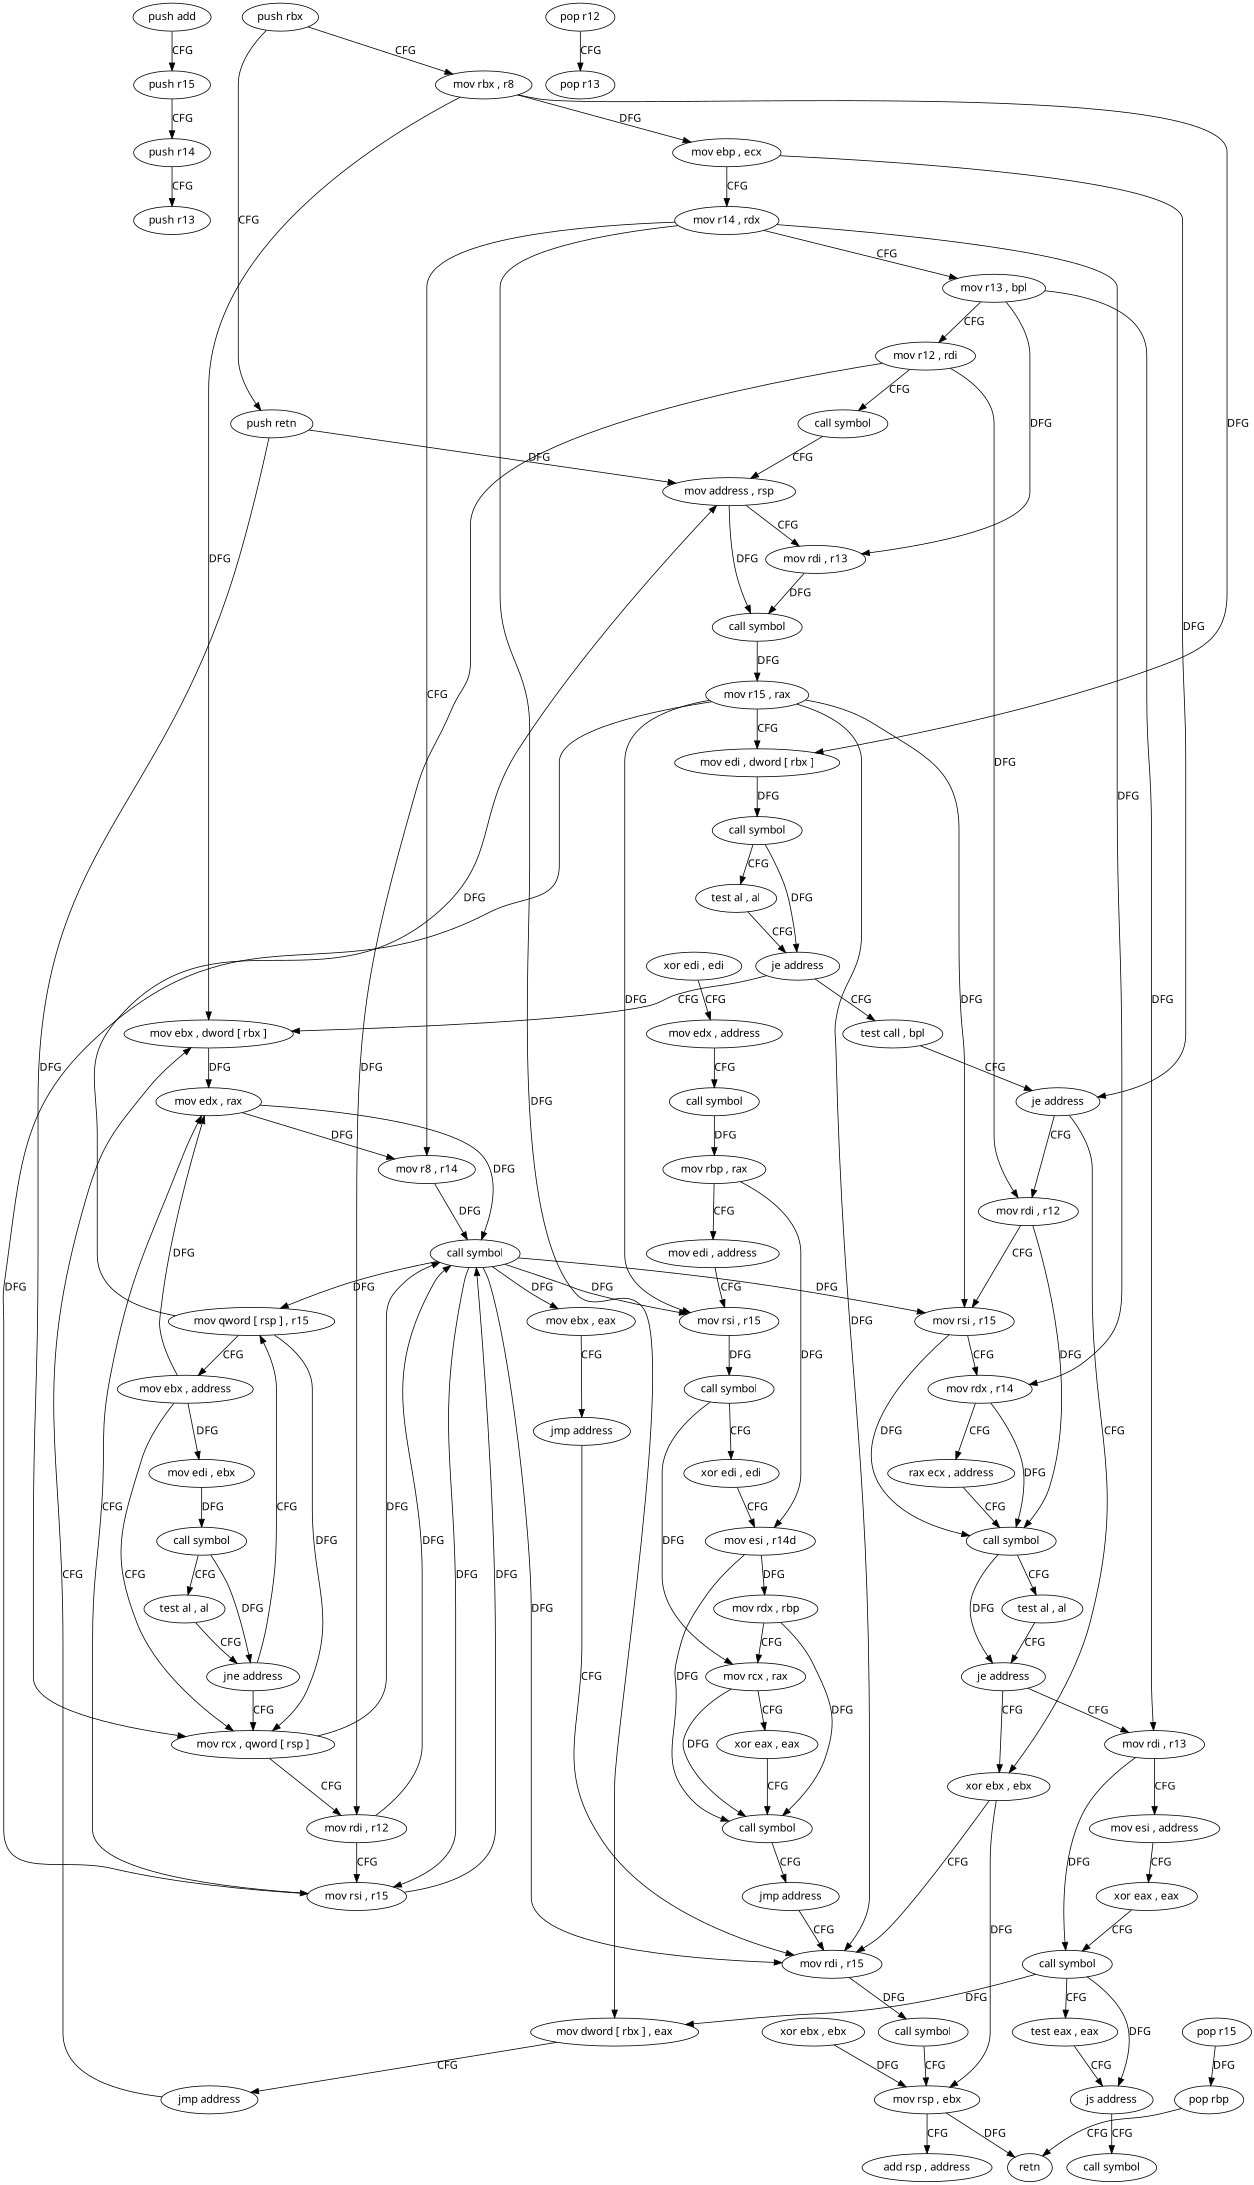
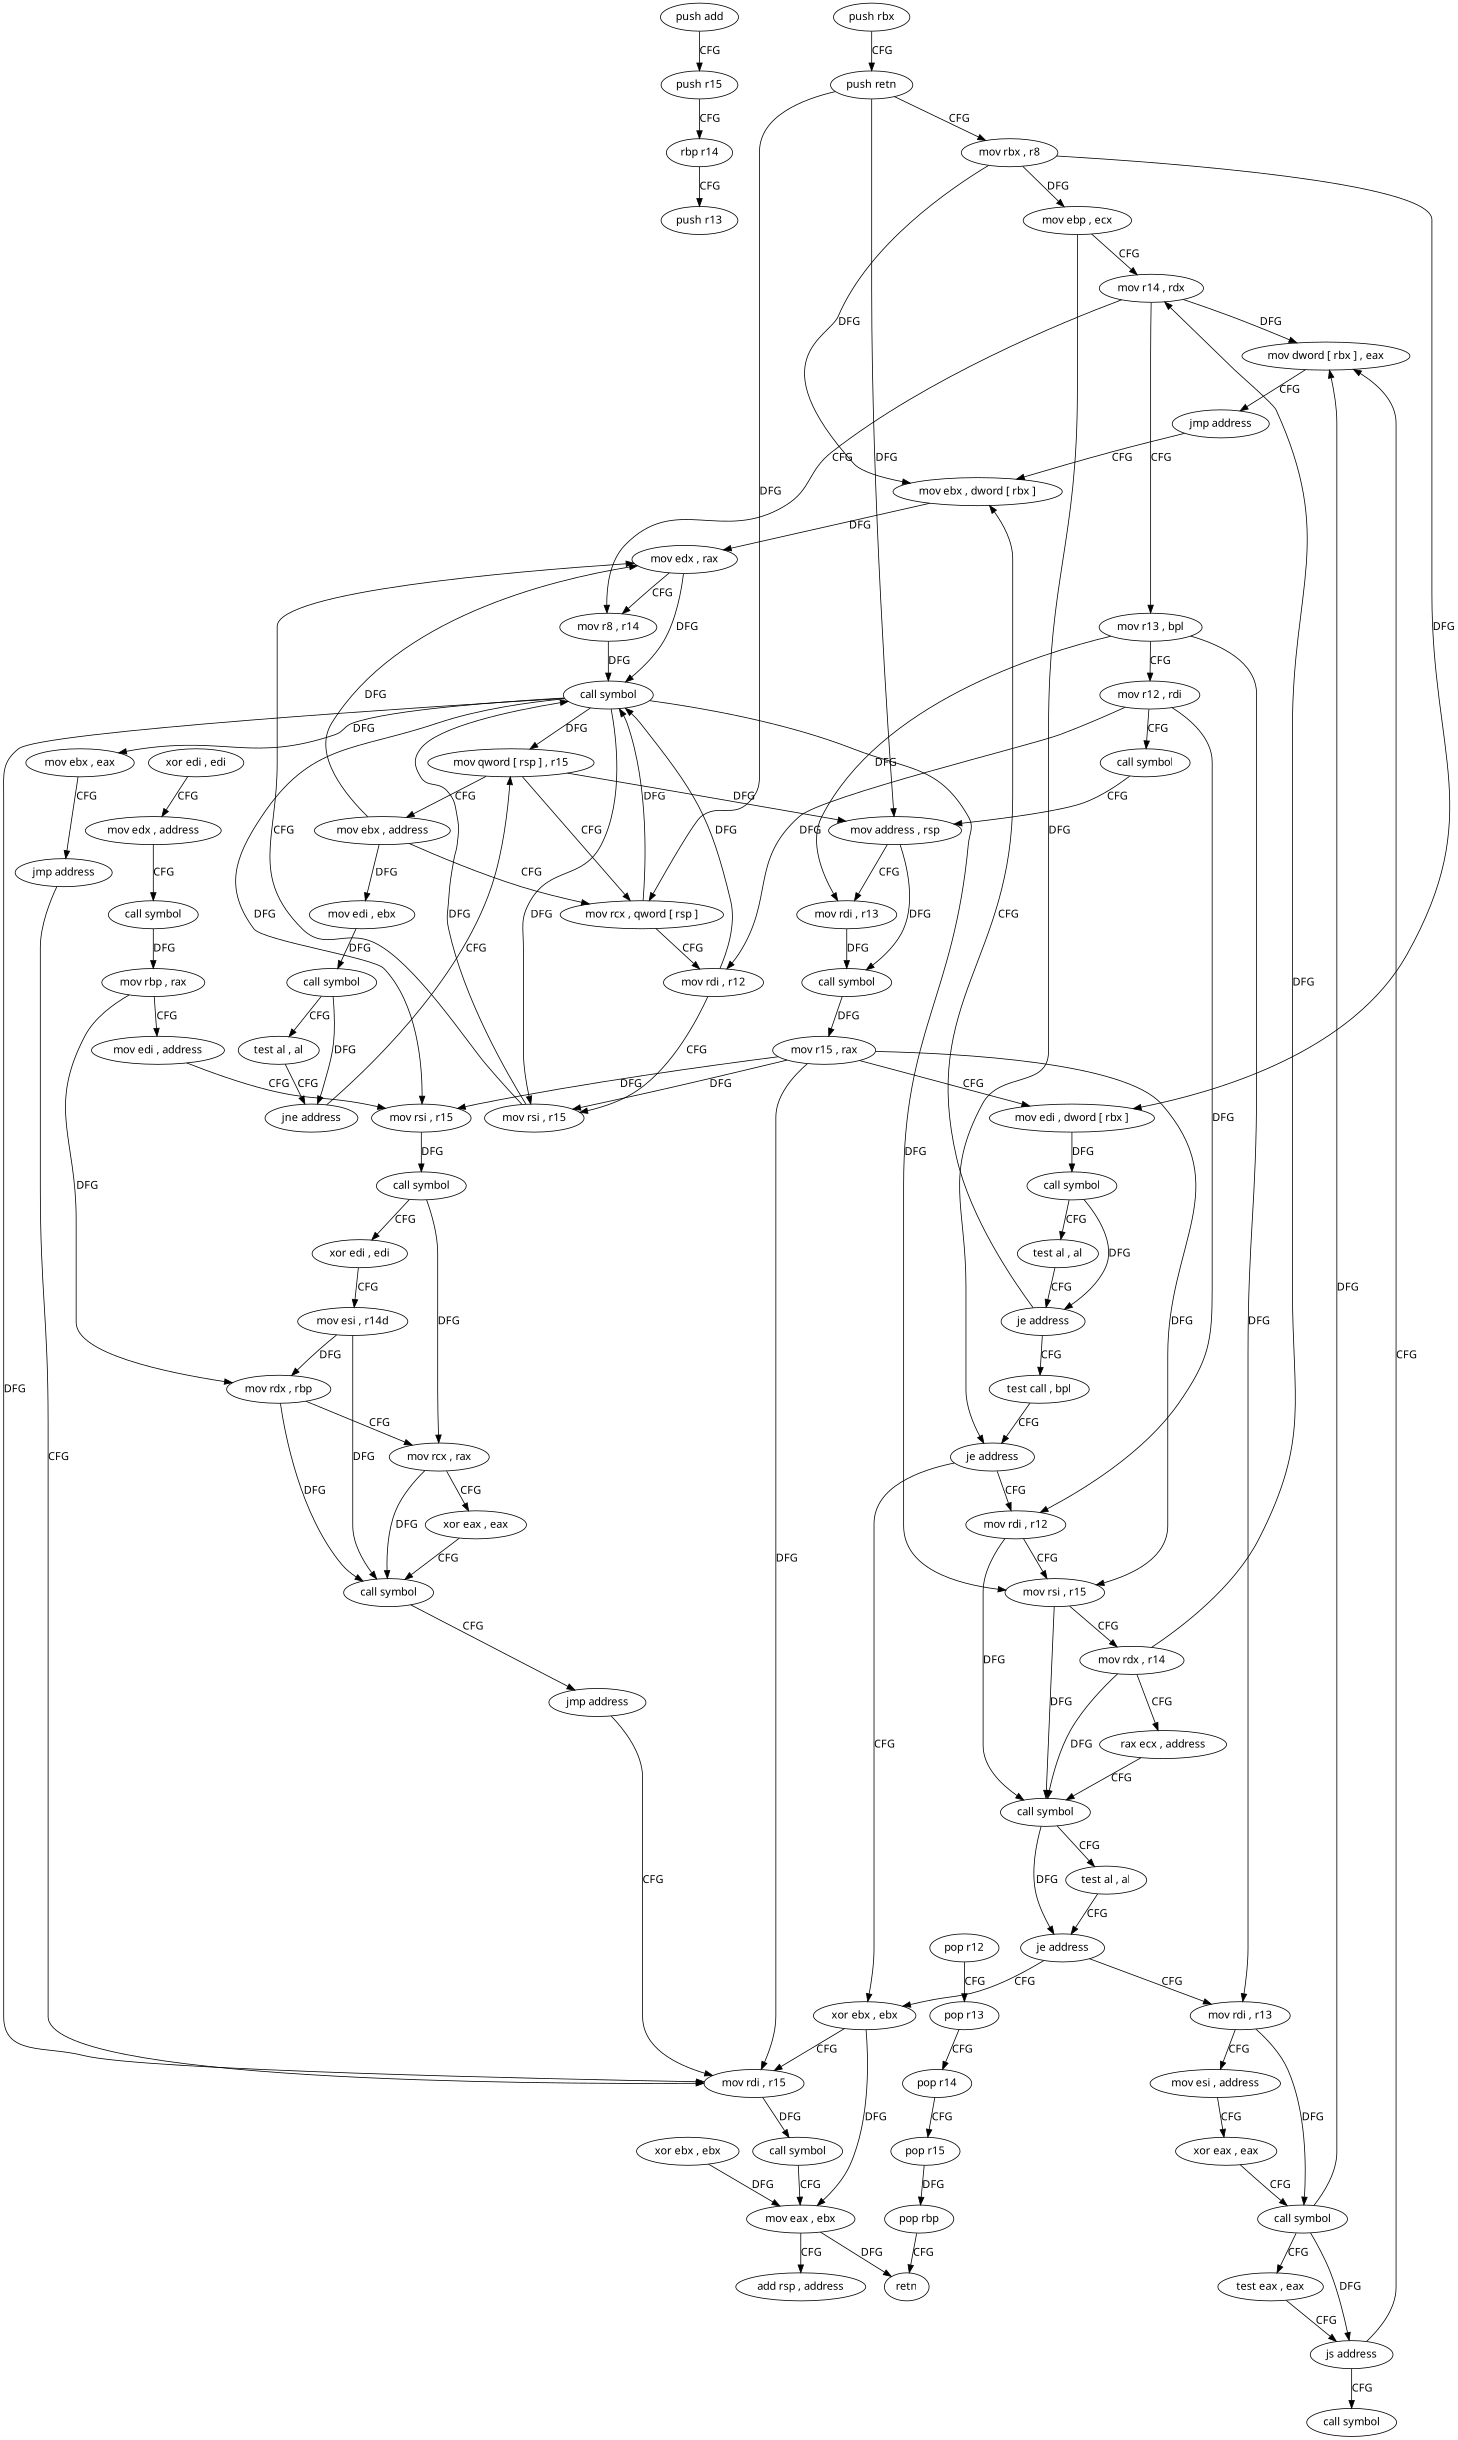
edge "push rbx" -> "mov rbx , r8": now "push retn" -> "mov rbx , r8"
node "push r14": label "push r14" -> "rbp r14"
edge "mov r14 , rdx" -> "mov rdx , r14": reversed
edge "mov edx , rax" -> "mov r8 , r14": label "DFG" -> "CFG"
edge "mov rbp , rax" -> "mov esi , r14d": now "mov rbp , rax" -> "mov rdx , rbp"
edge "js address" -> "mov dword [ rbx ] , eax": added, label "CFG"
edge "mov qword [ rsp ] , r15" -> "mov rcx , qword [ rsp ]": label "DFG" -> "CFG"
edge "jne address" -> "mov rcx , qword [ rsp ]": removed, label "CFG"
node "pop r14": added
node "mov rsp , ebx": label "mov rsp , ebx" -> "mov eax , ebx"
